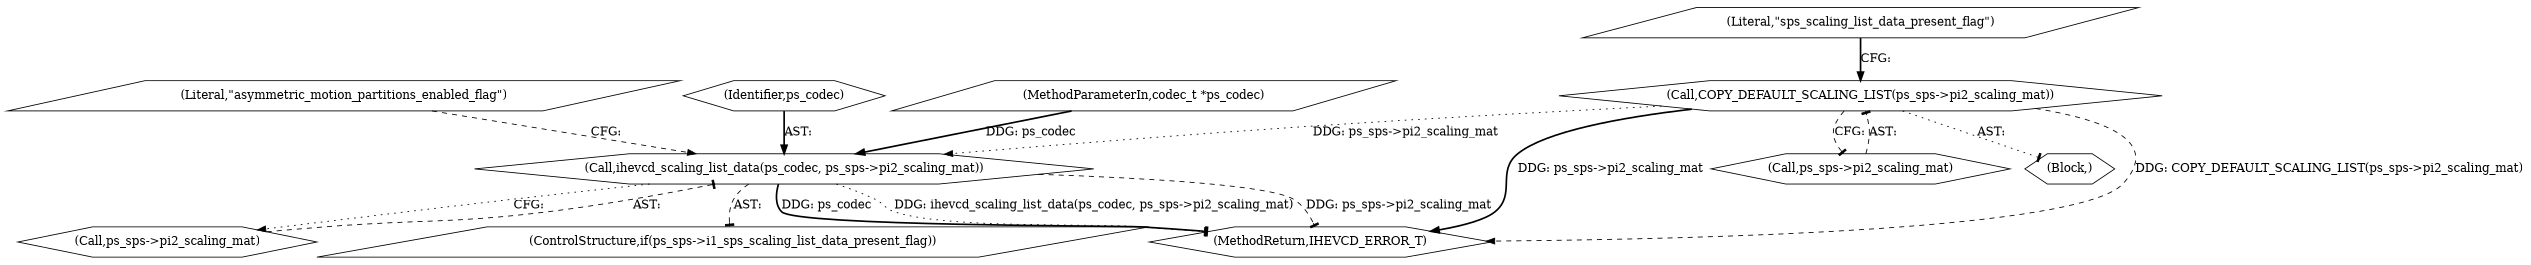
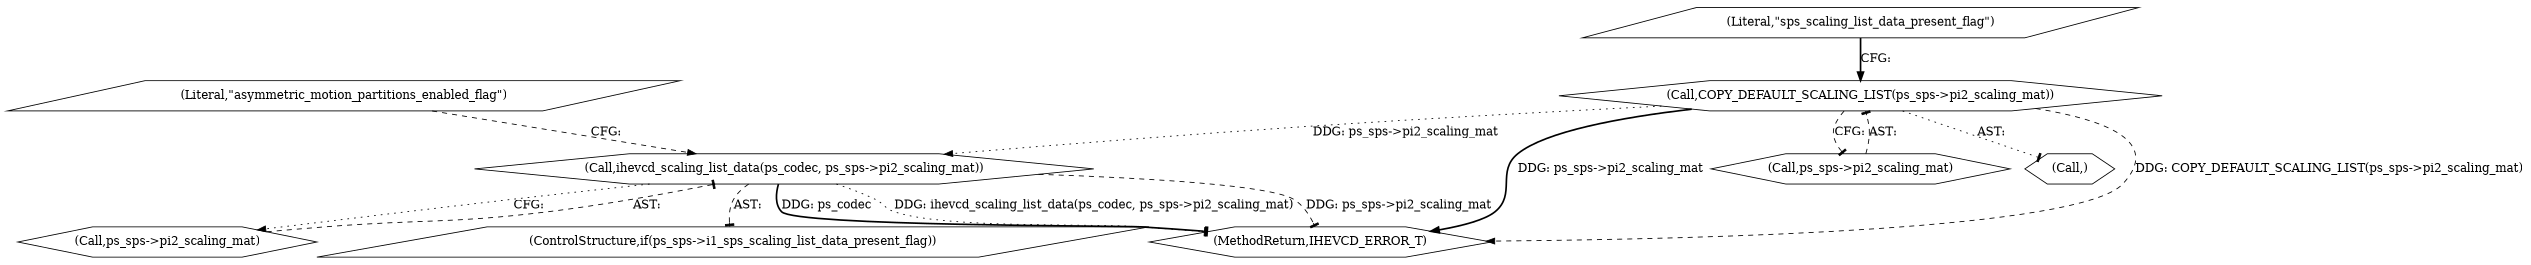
node "(Identifier,ps_codec)": removed
node "(MethodParameterIn,codec_t *ps_codec)": removed
node "(Block,)": label "(Block,)" -> "(Call,)"
